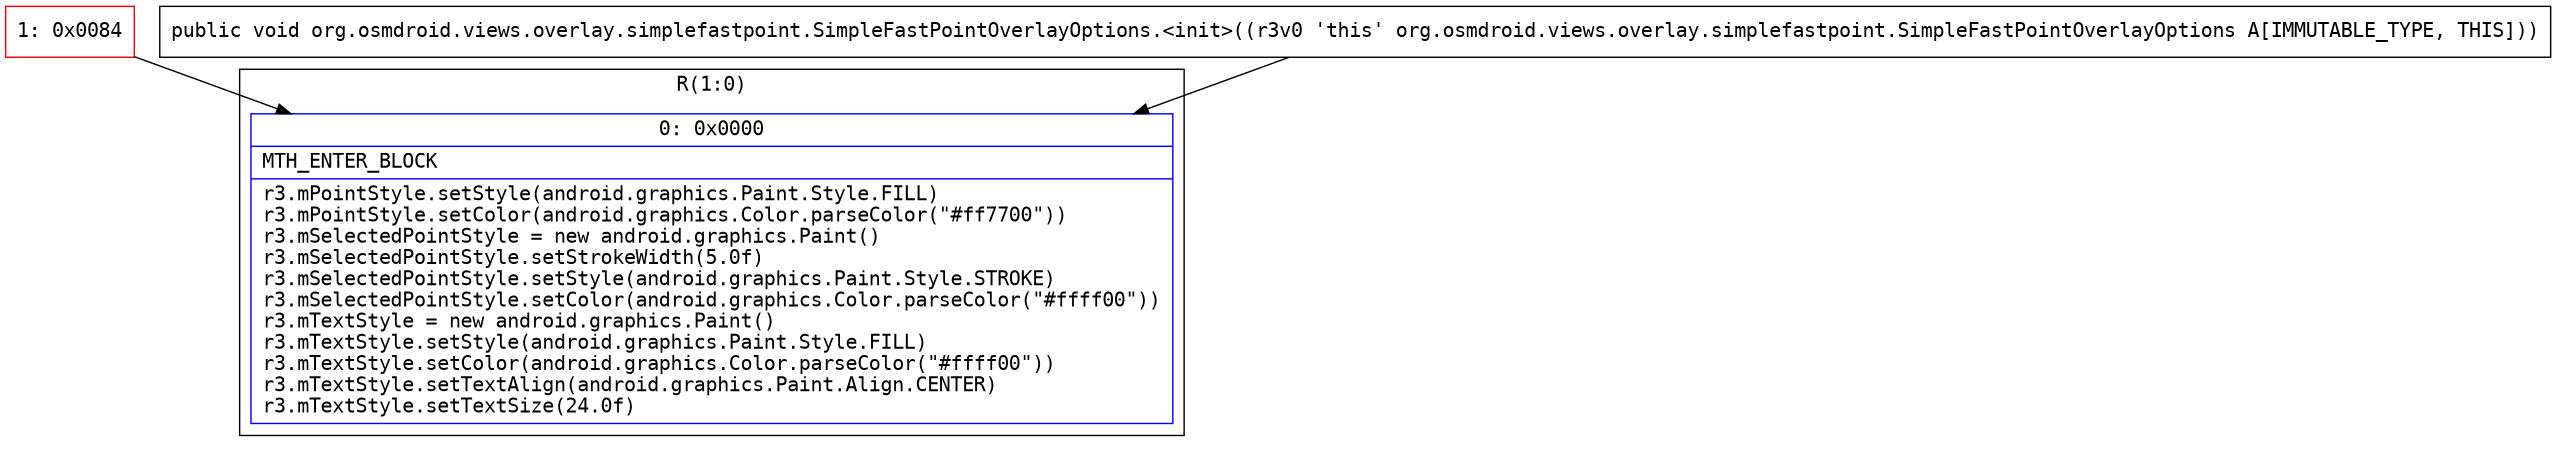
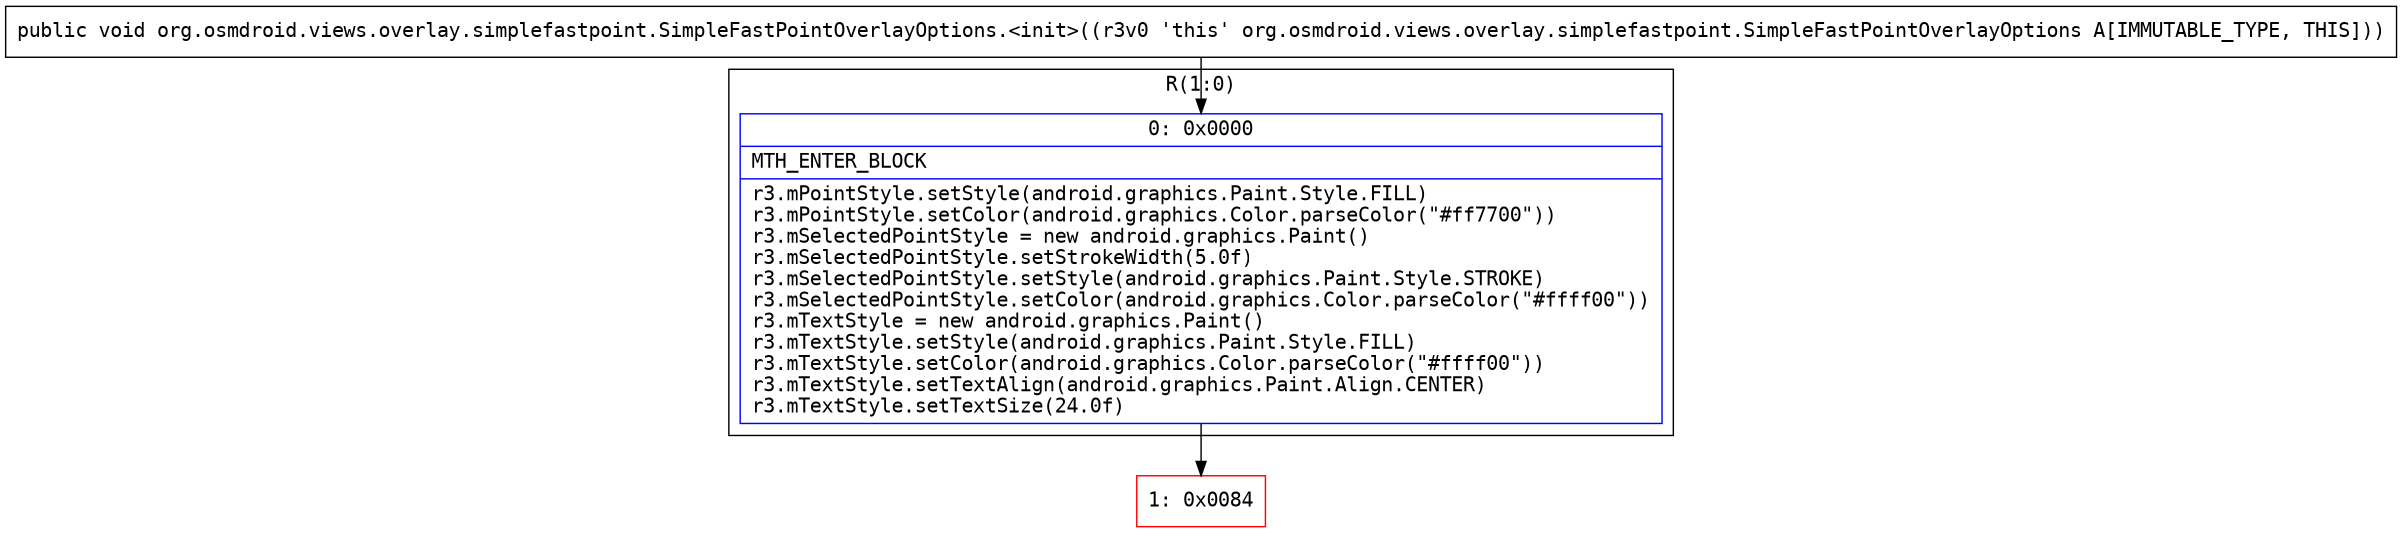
edge "1: 0x0084" -> "0: 0x0000": reversed
